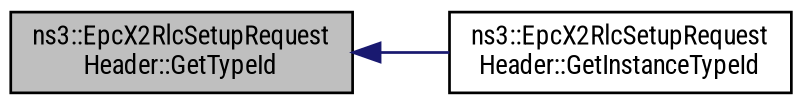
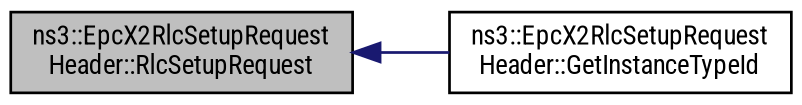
node "ns3::EpcX2RlcSetupRequest Header::GetTypeId": label "ns3::EpcX2RlcSetupRequest Header::GetTypeId" -> "ns3::EpcX2RlcSetupRequest Header::RlcSetupRequest"
